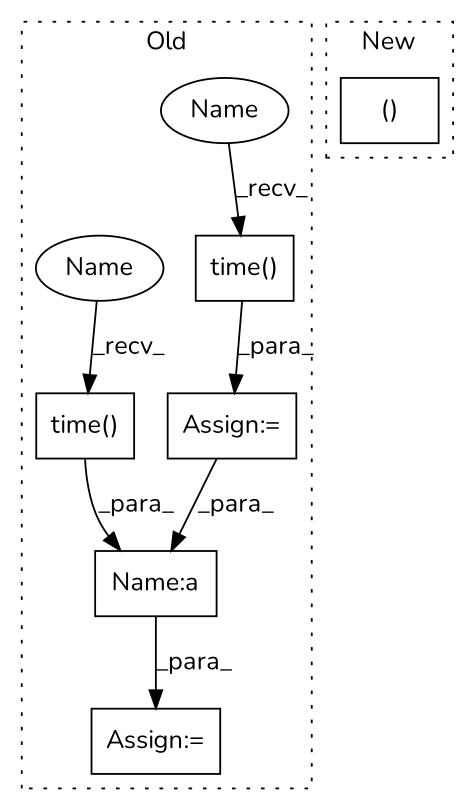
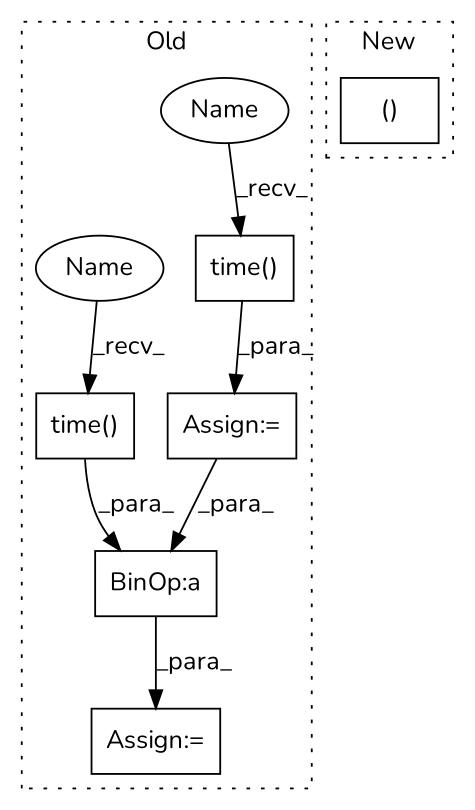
node "Name:a": label "Name:a" -> "BinOp:a"
